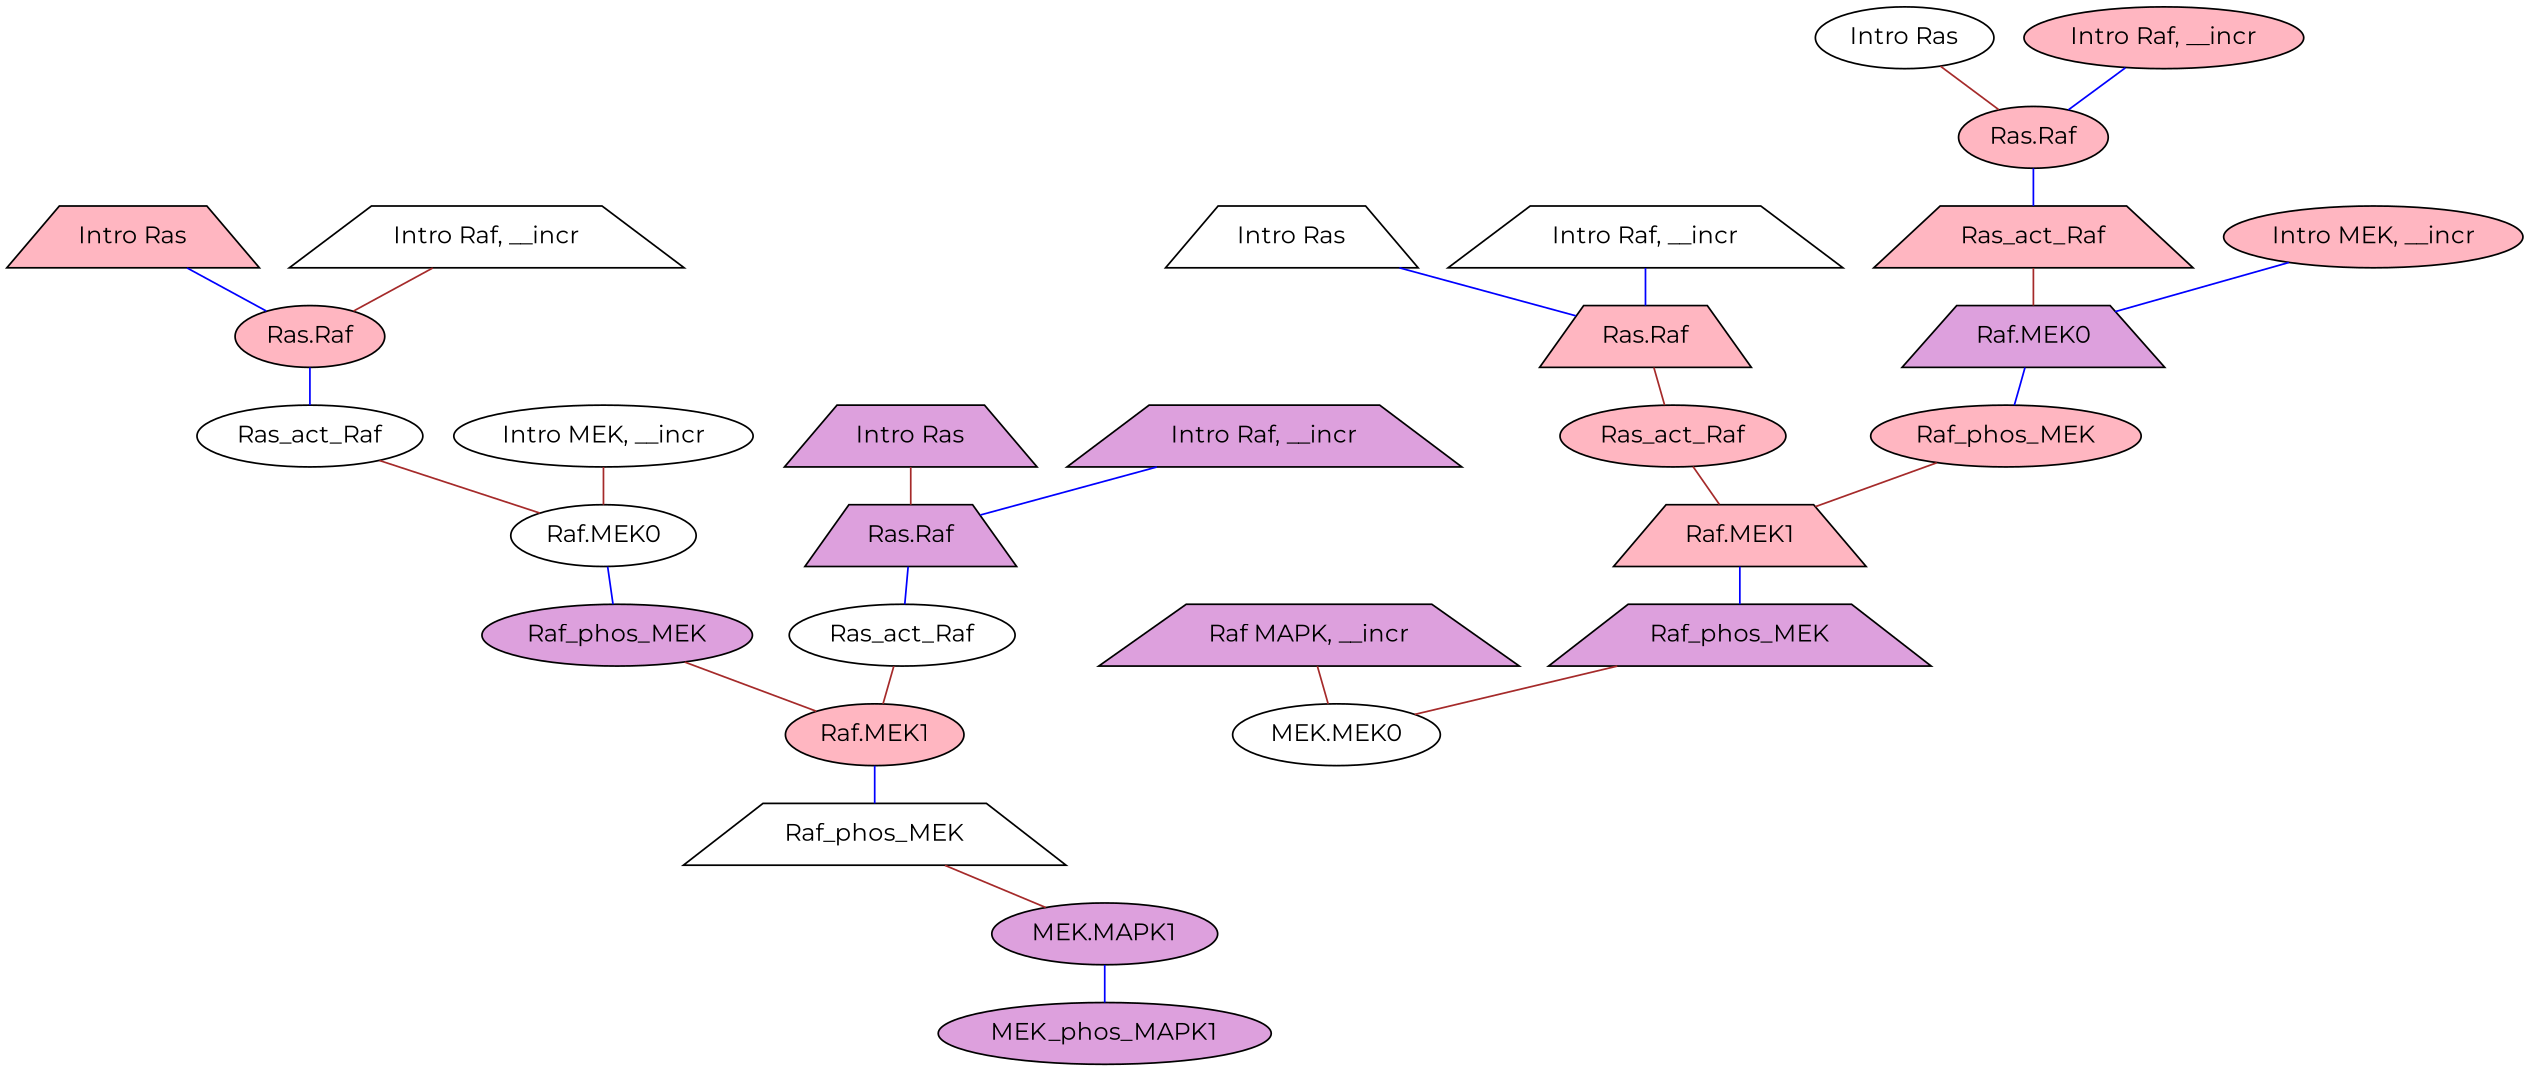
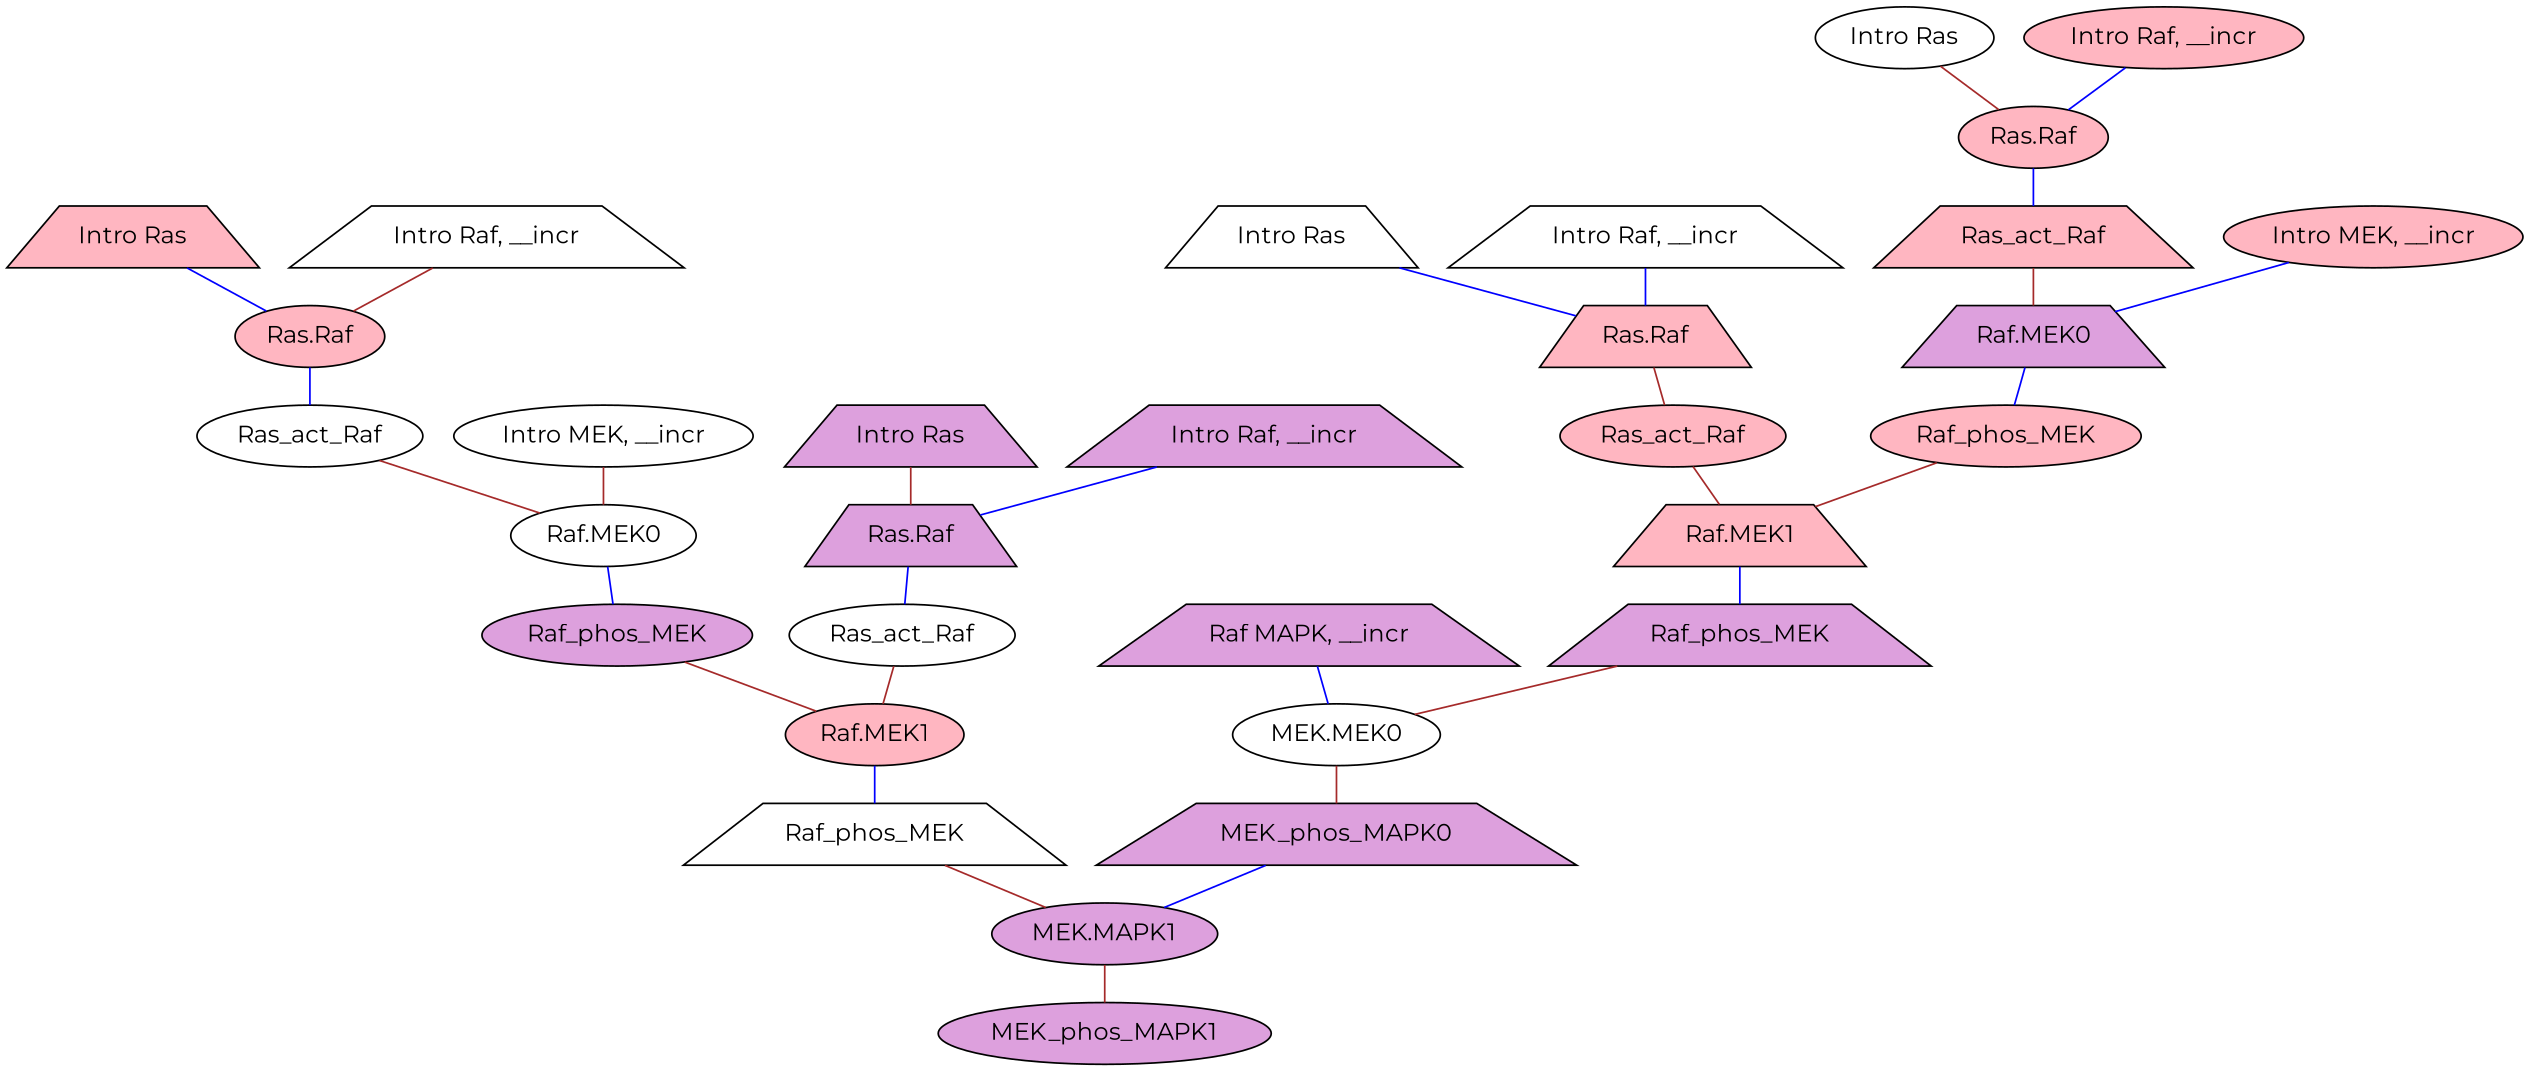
edge "Raf MAPK, __incr" -- "MEK.MEK0": color brown -> blue
node "MEK_phos_MAPK0": added
edge "MEK.MAPK1" -- "MEK_phos_MAPK1": color blue -> brown
